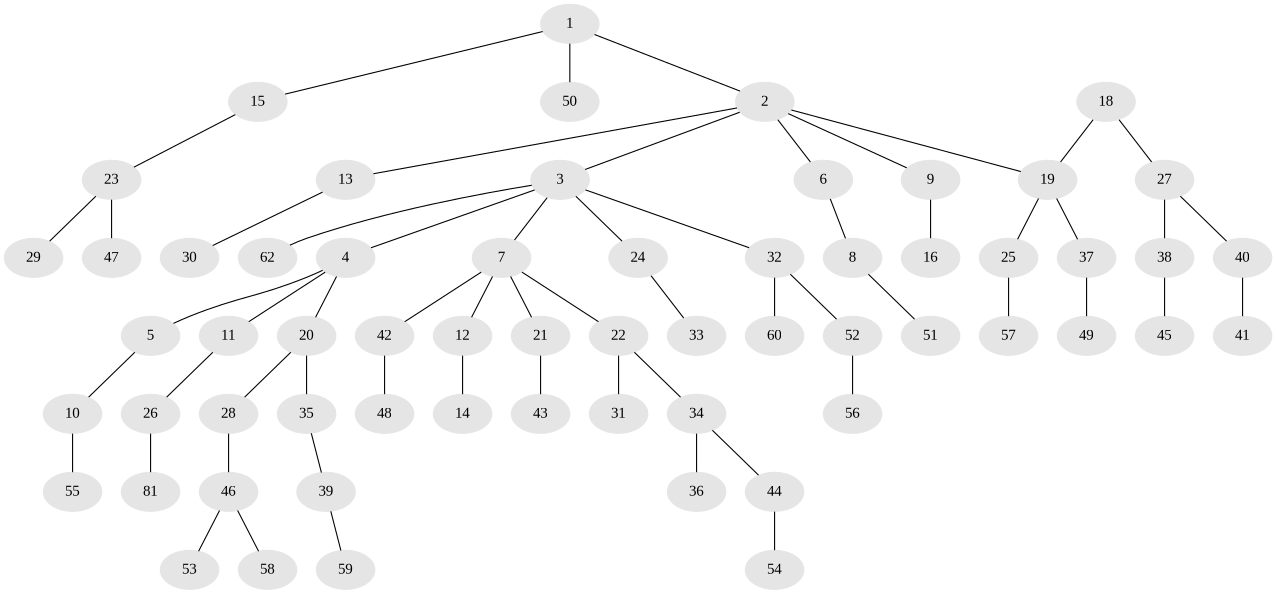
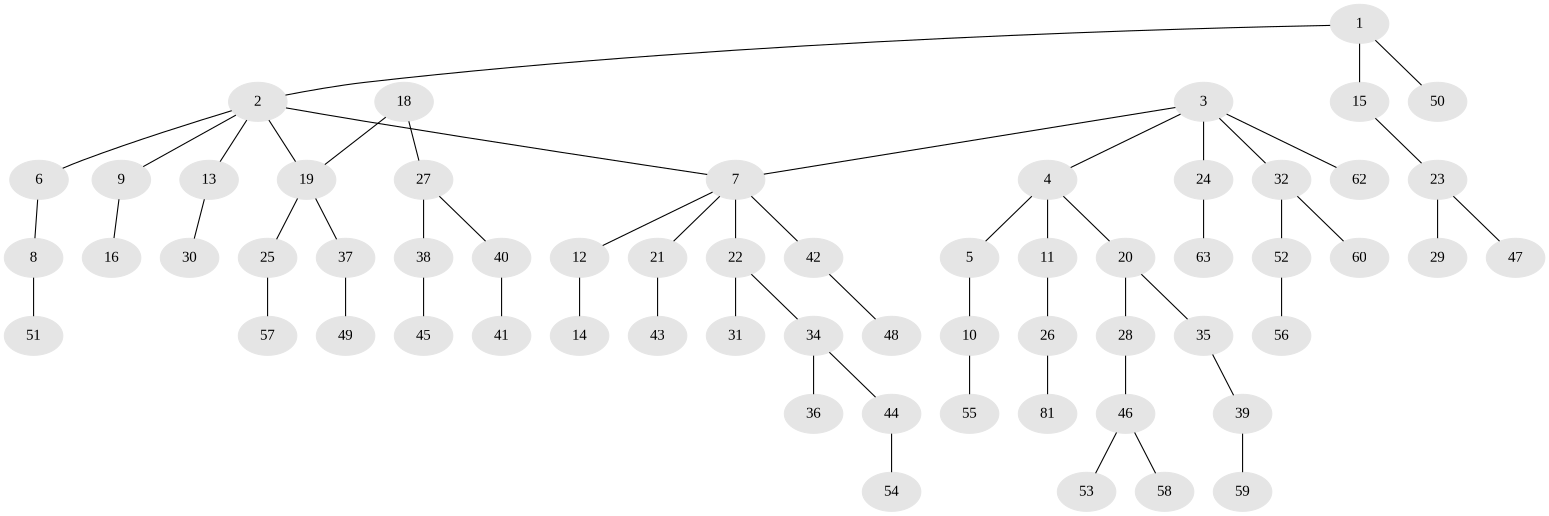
edge "2" -- "3": now "2" -- "7"
node "33": label "33" -> "63"
